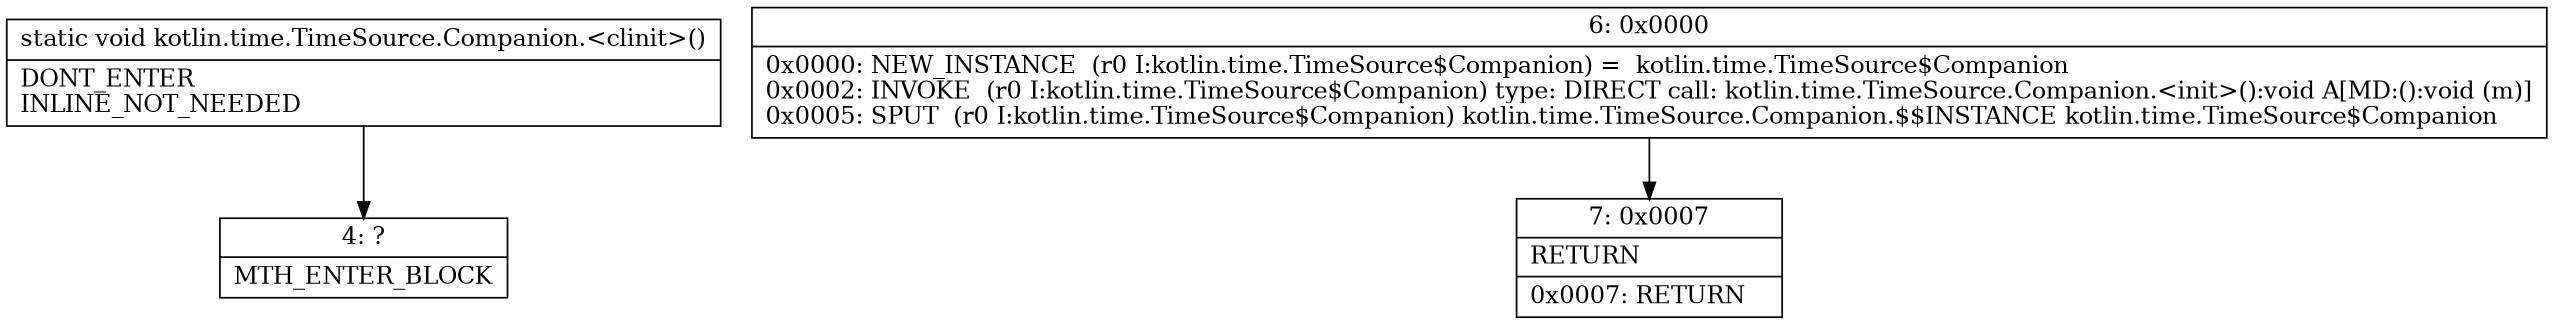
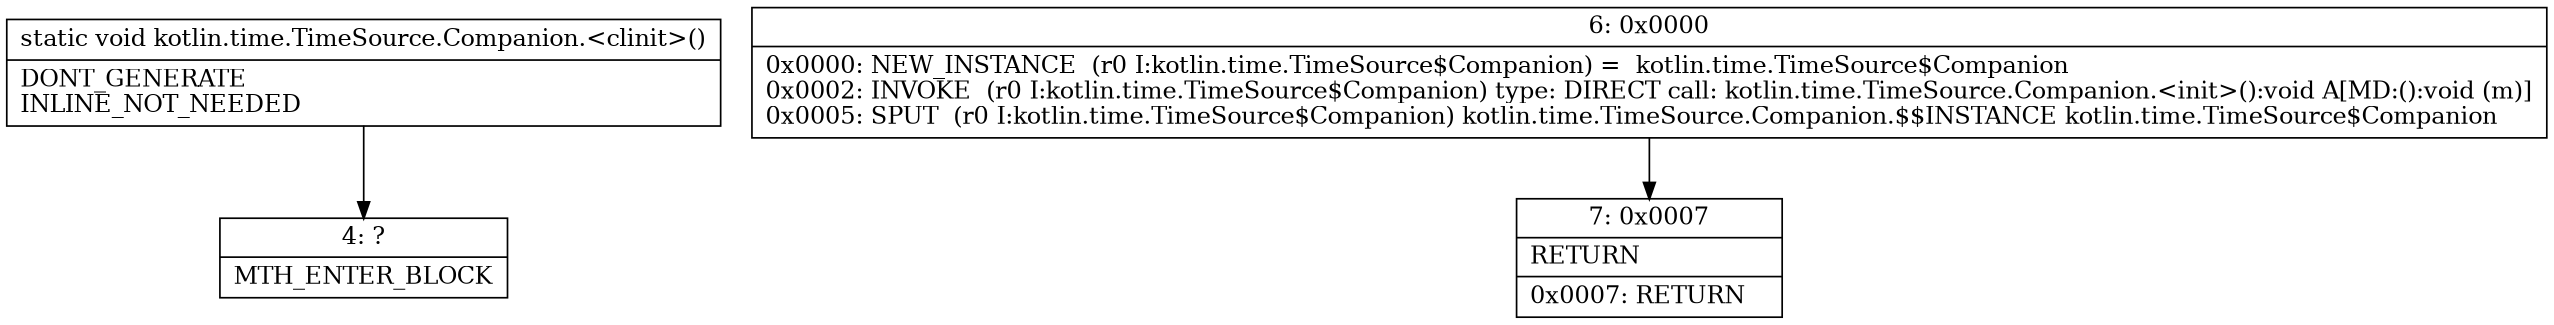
node "static void kotlin.time.TimeSource.Companion.<clinit>()": text "DONT_ENTER" -> "DONT_GENERATE"
